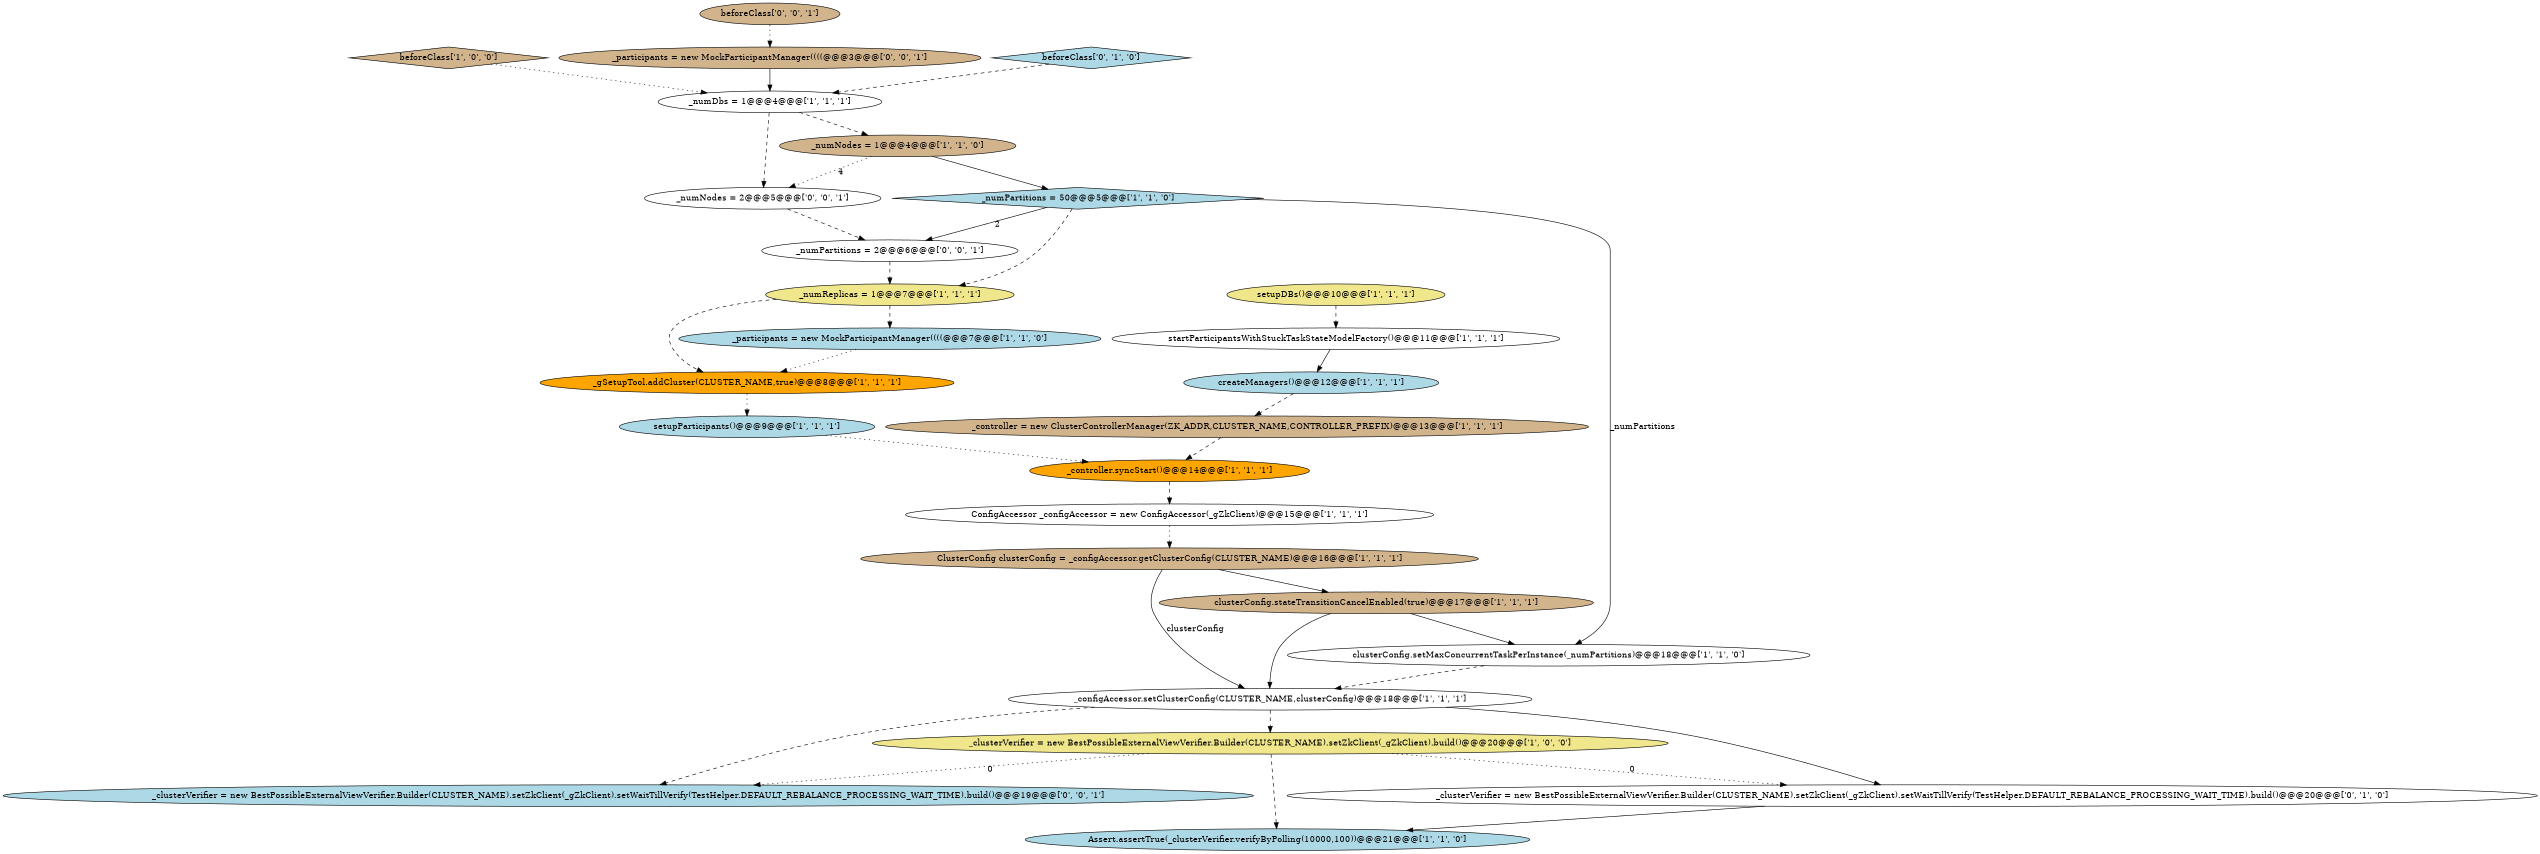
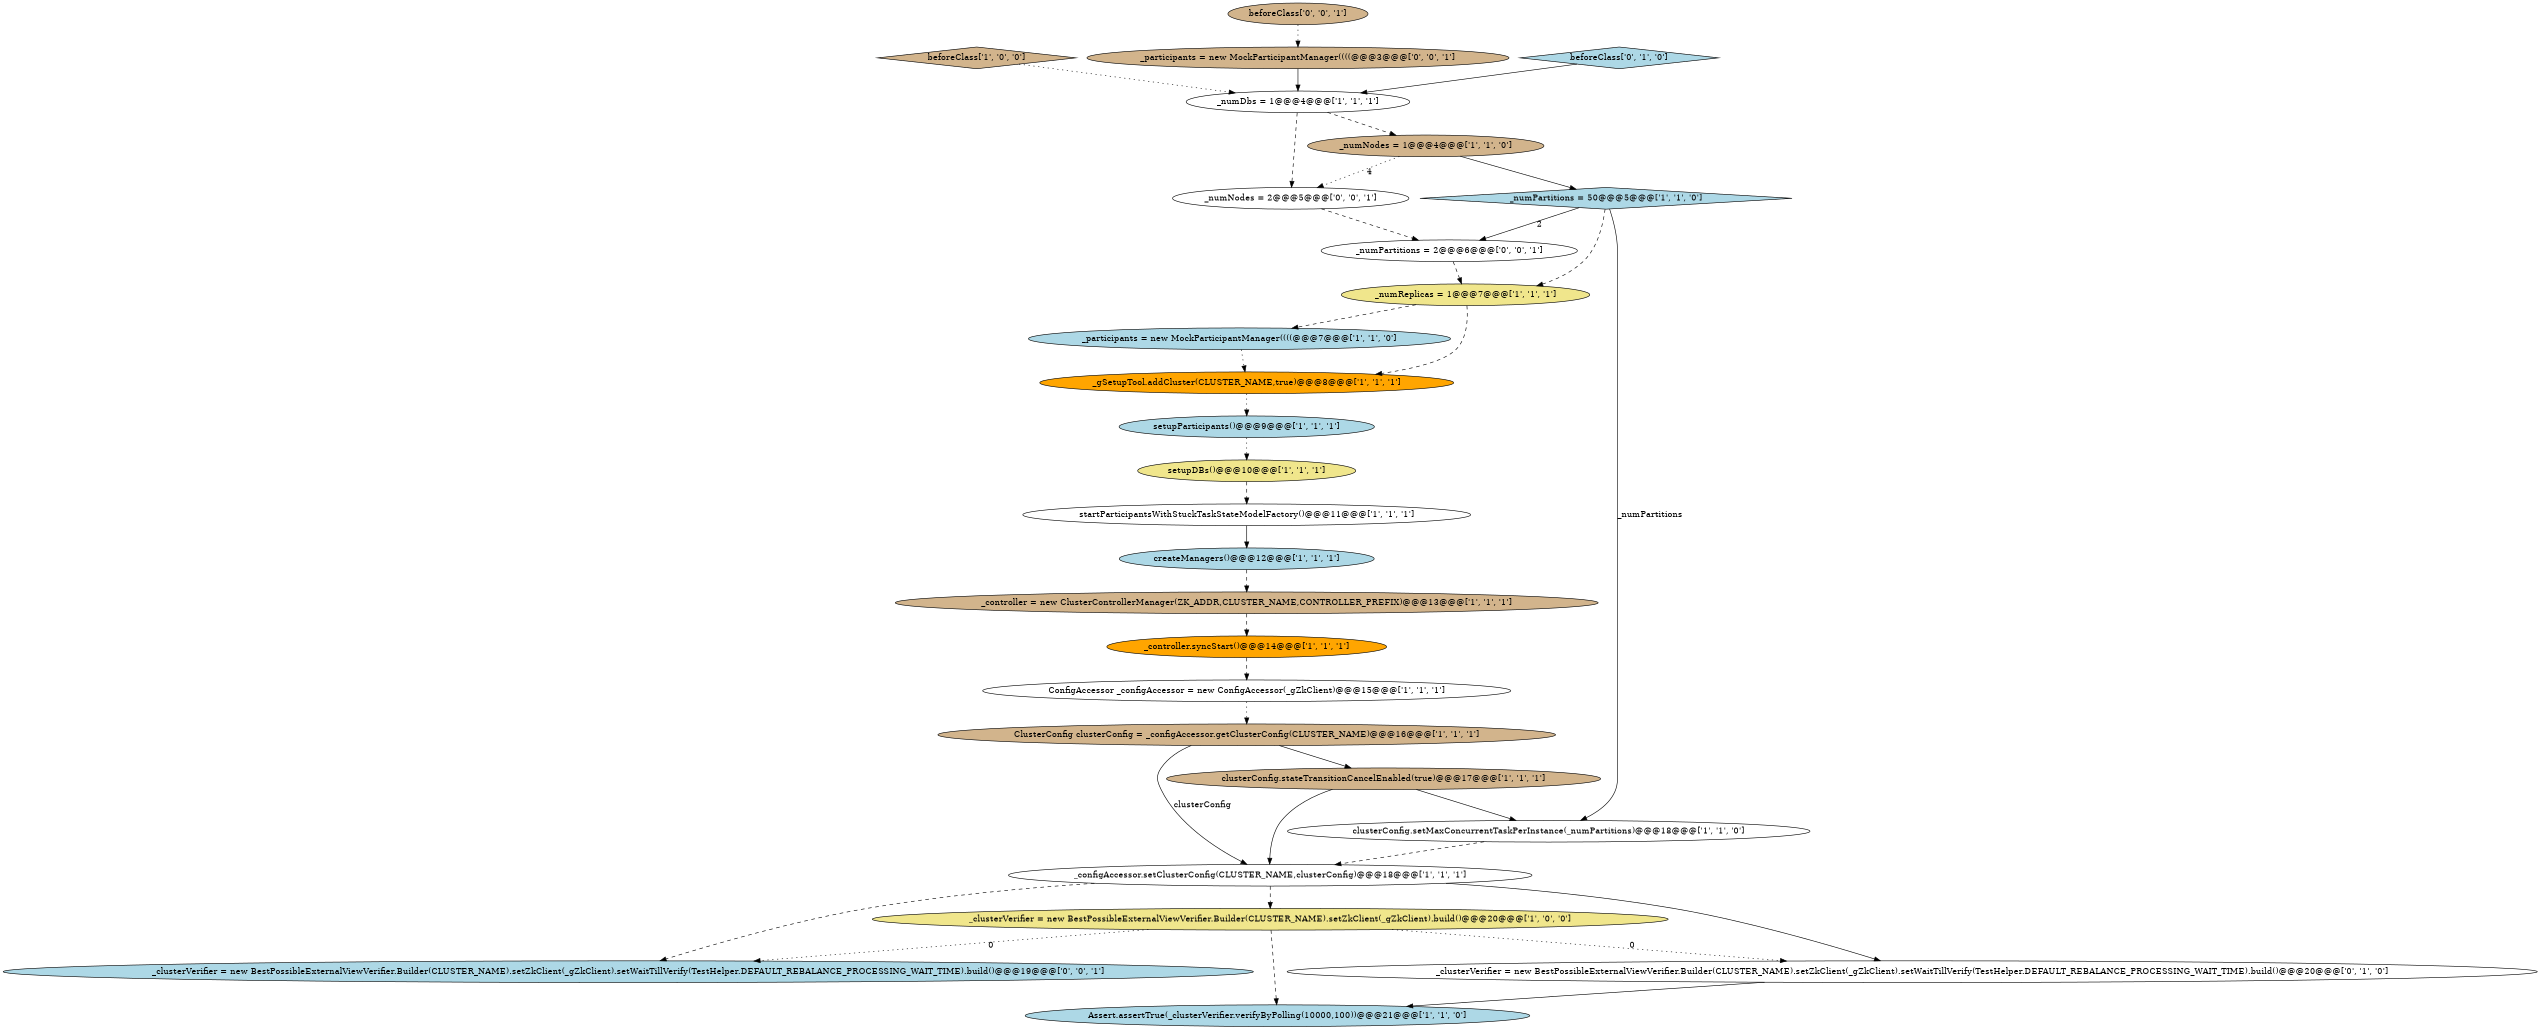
edge "beforeClass['0', '1', '0']" -> "_numDbs = 1@@@4@@@['1', '1', '1']": style dashed -> solid
edge "setupParticipants()@@@9@@@['1', '1', '1']" -> "_controller.syncStart()@@@14@@@['1', '1', '1']": now "setupParticipants()@@@9@@@['1', '1', '1']" -> "setupDBs()@@@10@@@['1', '1', '1']"
